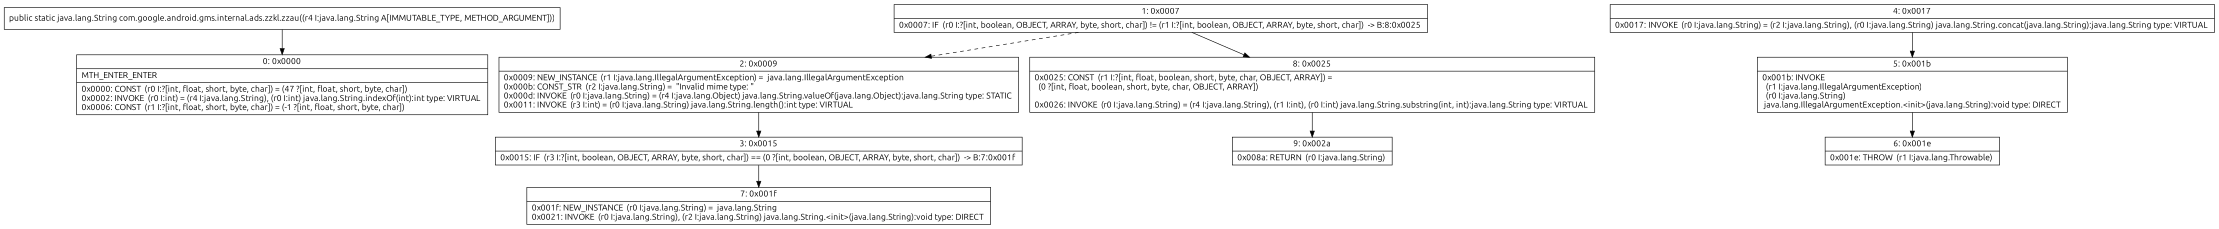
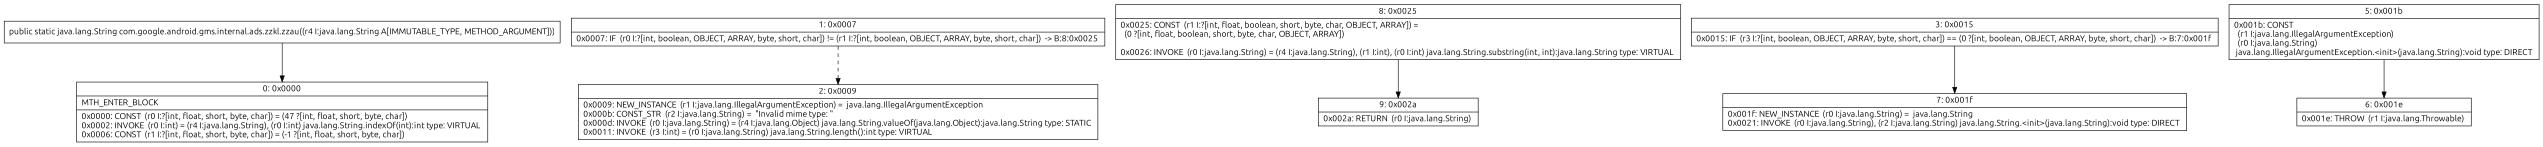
node "4: 0x0017": removed
edge "1: 0x0007" -> "8: 0x0025": removed
node "0: 0x0000": text "MTH_ENTER_ENTER" -> "MTH_ENTER_BLOCK"
node "5: 0x001b": text "0x001b: INVOKE" -> "0x001b: CONST"
edge "2: 0x0009" -> "3: 0x0015": removed
node "9: 0x002a": text "0x008a: RETURN  (r0 I:java.lang.String)" -> "0x002a: RETURN  (r0 I:java.lang.String)"
